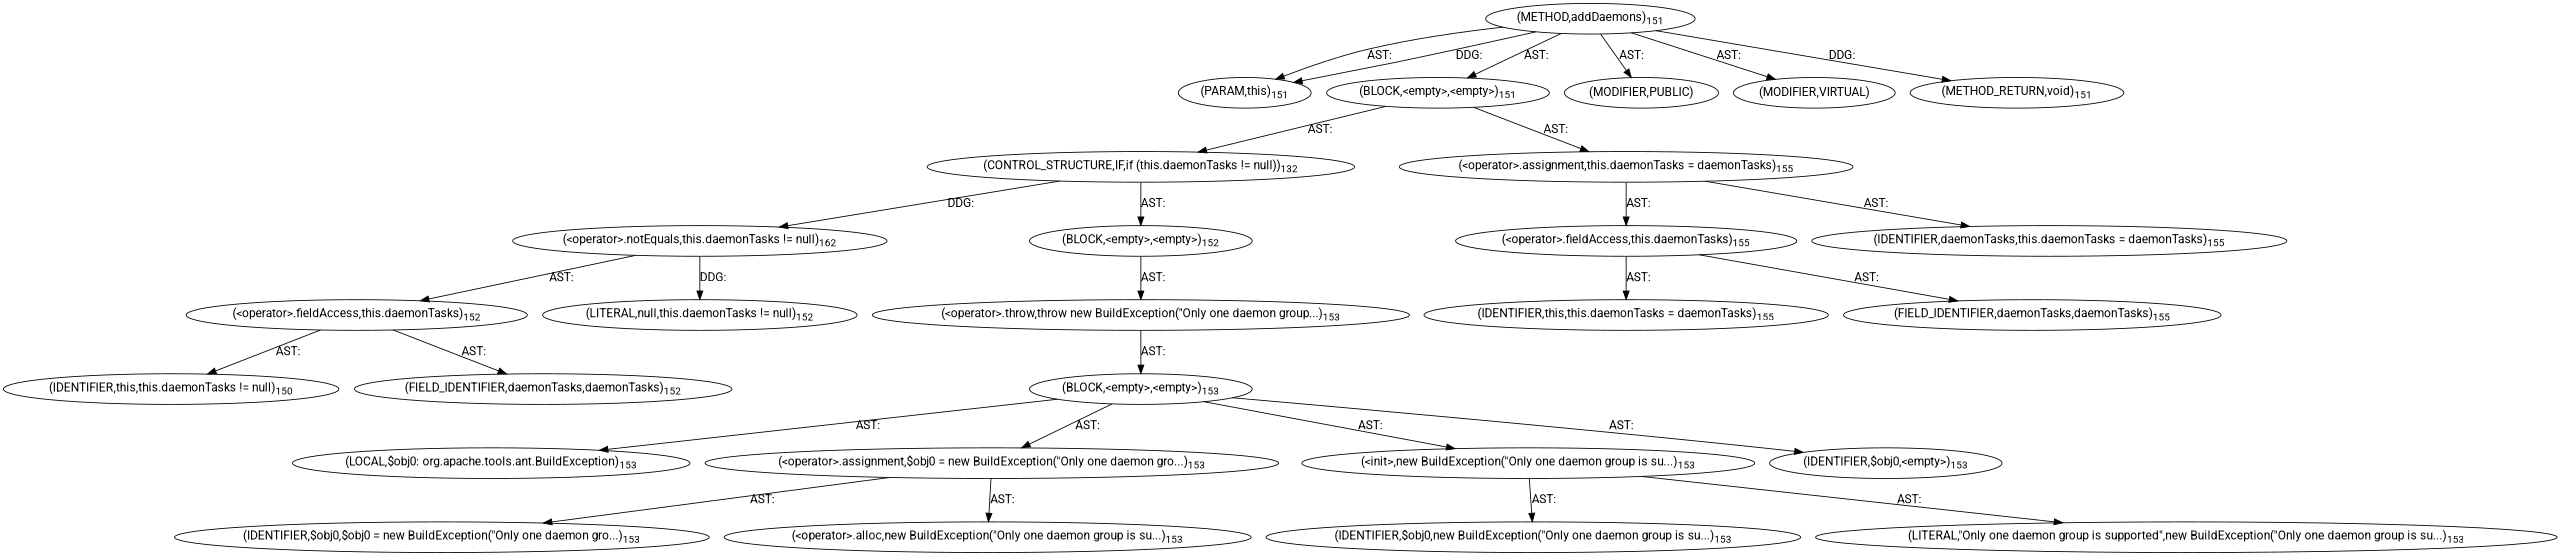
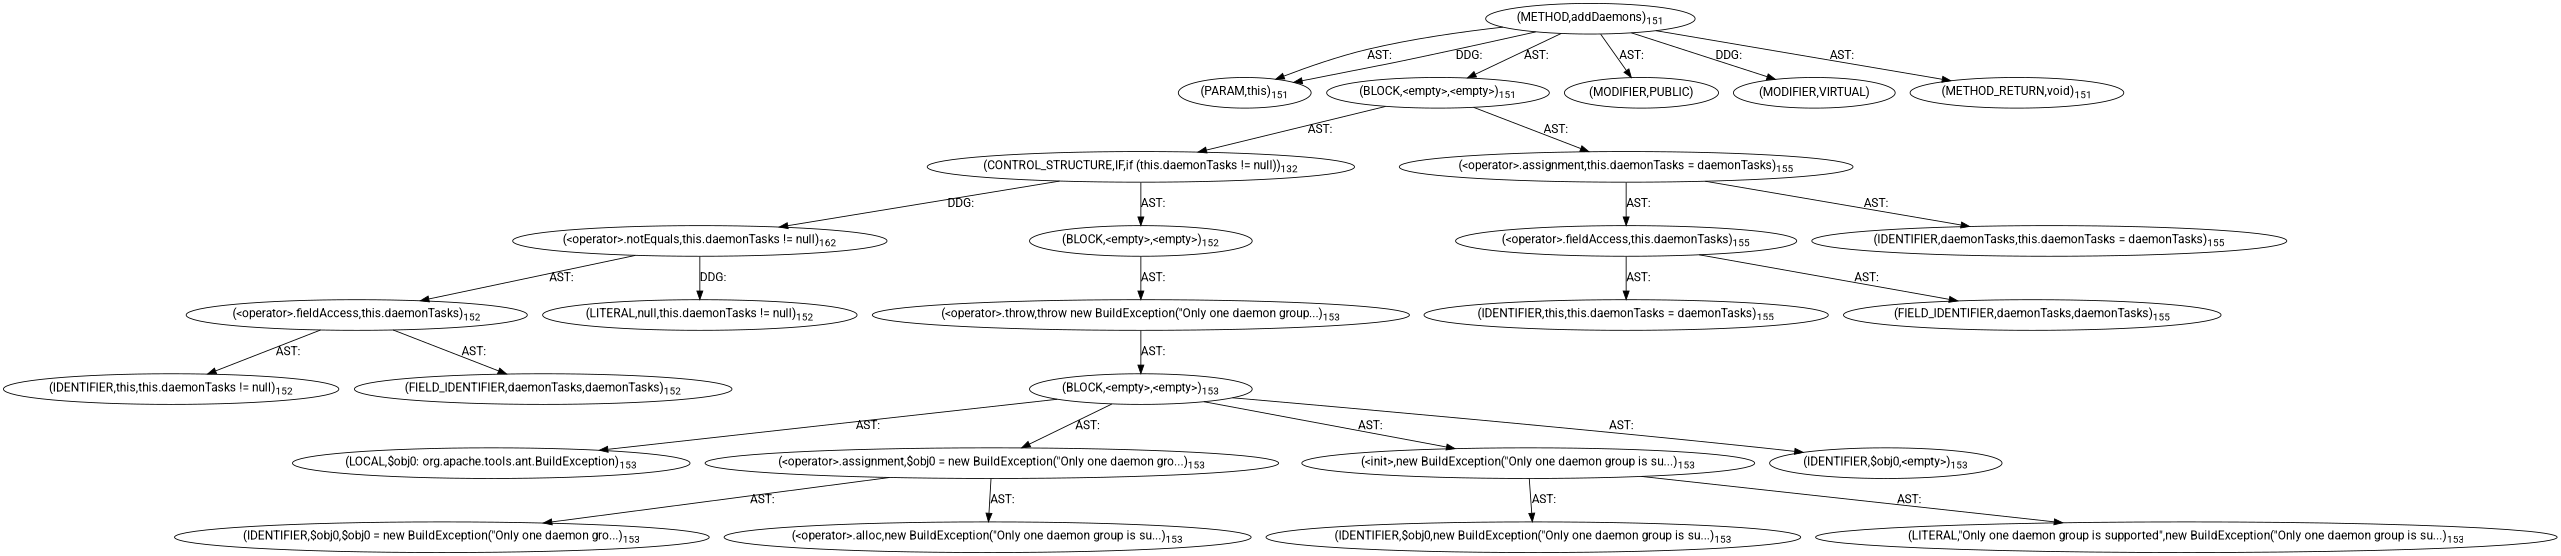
edge "(METHOD,addDaemons)" -> "(MODIFIER,VIRTUAL)": label "AST: " -> "DDG: "
edge "(METHOD,addDaemons)" -> "(METHOD_RETURN,void)": label "DDG: " -> "AST: "
node "(IDENTIFIER,this,this.daemonTasks != null)": text "150" -> "152"
